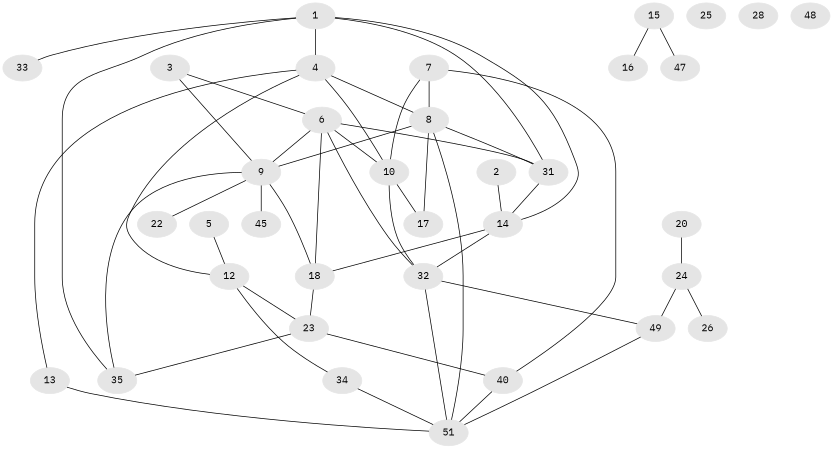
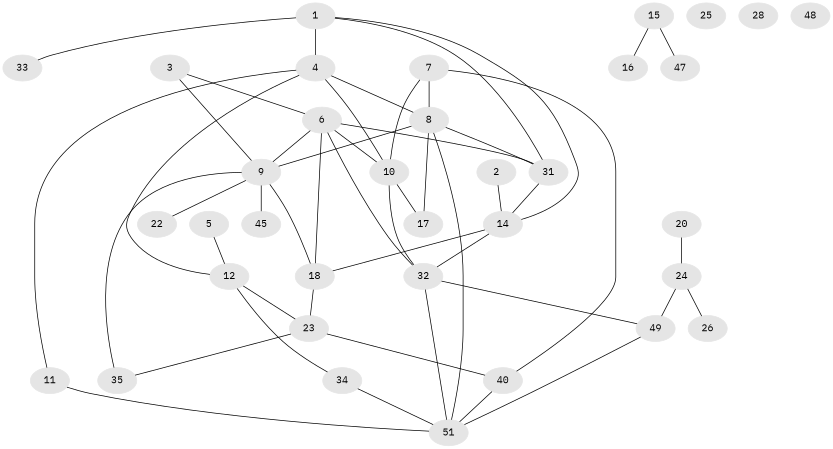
edge "1" -- "35": removed
node "13": label "13" -> "11"
